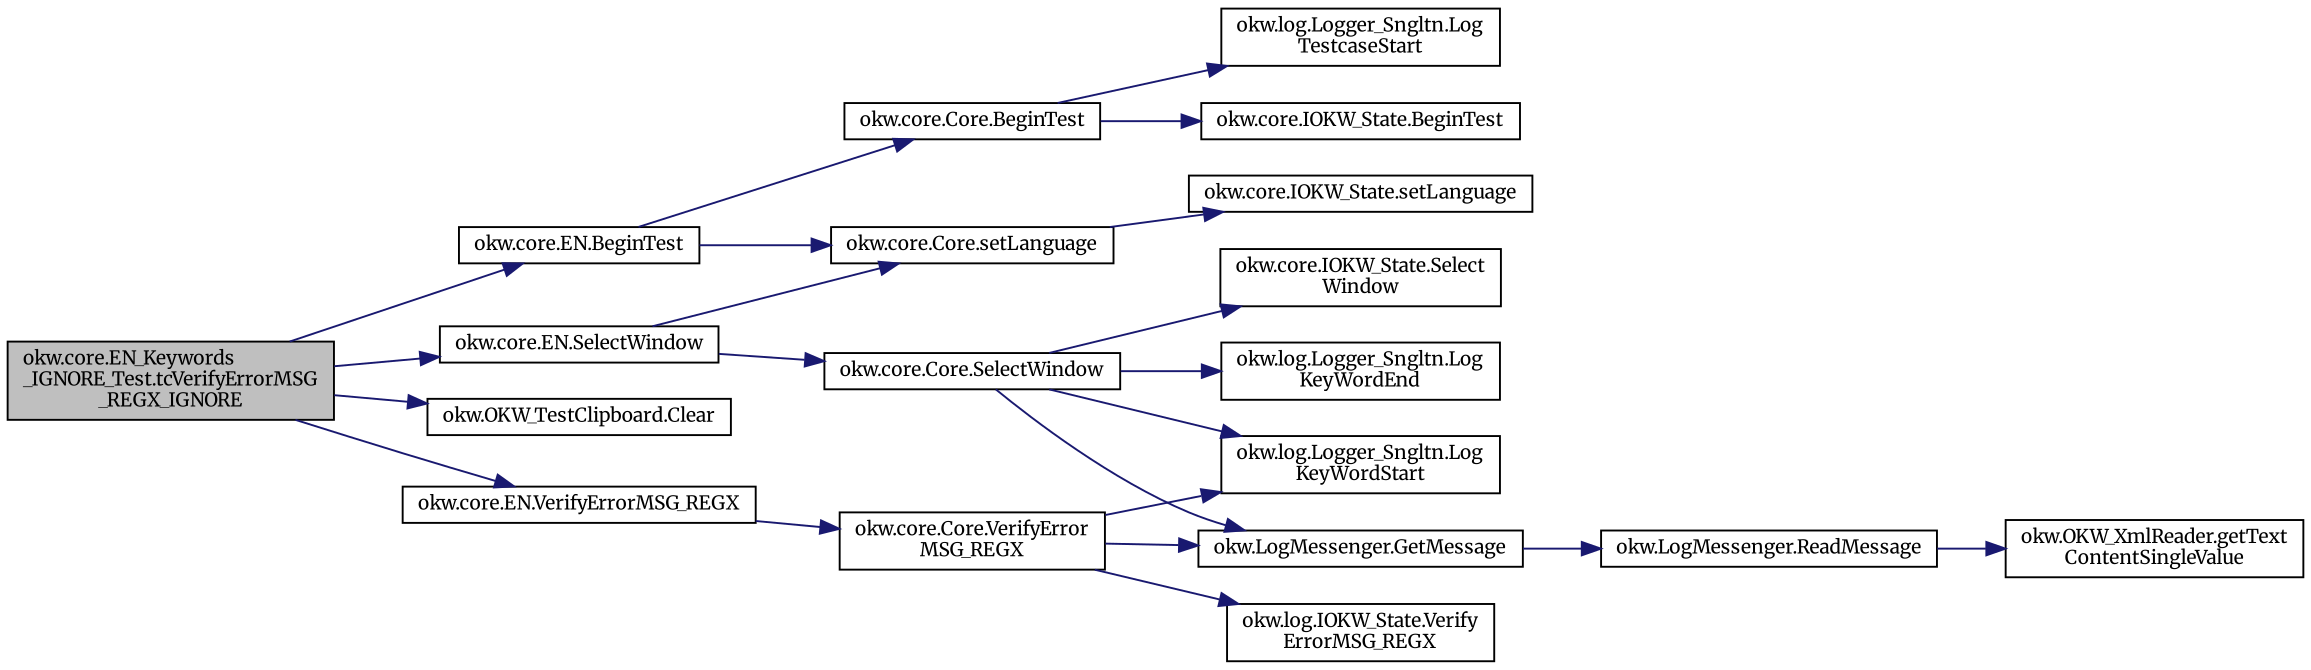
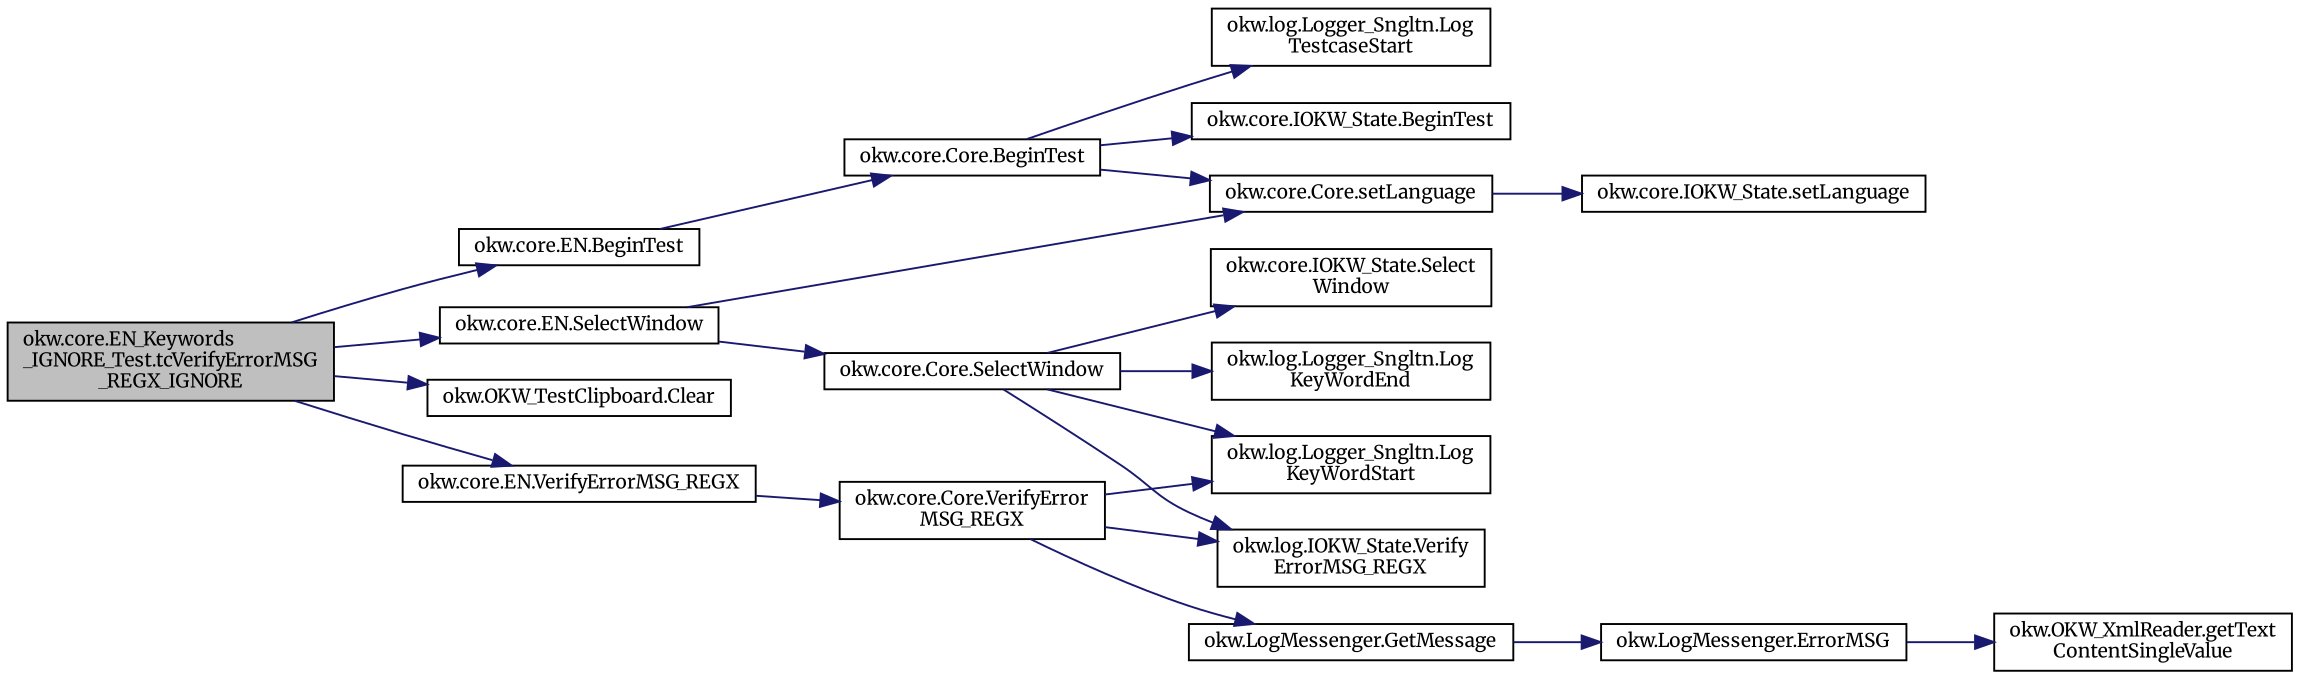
edge "okw.core.EN.BeginTest" -> "okw.core.Core.setLanguage": now "okw.core.Core.BeginTest" -> "okw.core.Core.setLanguage"
edge "okw.core.Core.SelectWindow" -> "okw.LogMessenger.GetMessage": now "okw.core.Core.SelectWindow" -> "okw.log.IOKW_State.Verify ErrorMSG_REGX"
node "okw.LogMessenger.ReadMessage": label "okw.LogMessenger.ReadMessage" -> "okw.LogMessenger.ErrorMSG"
